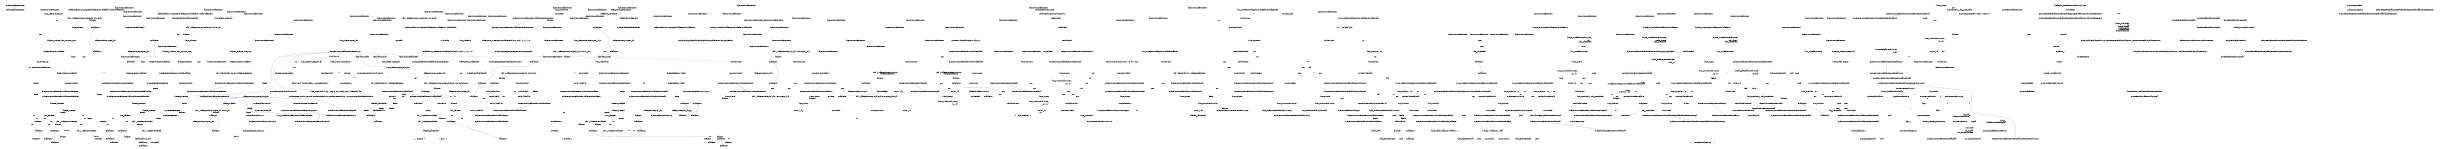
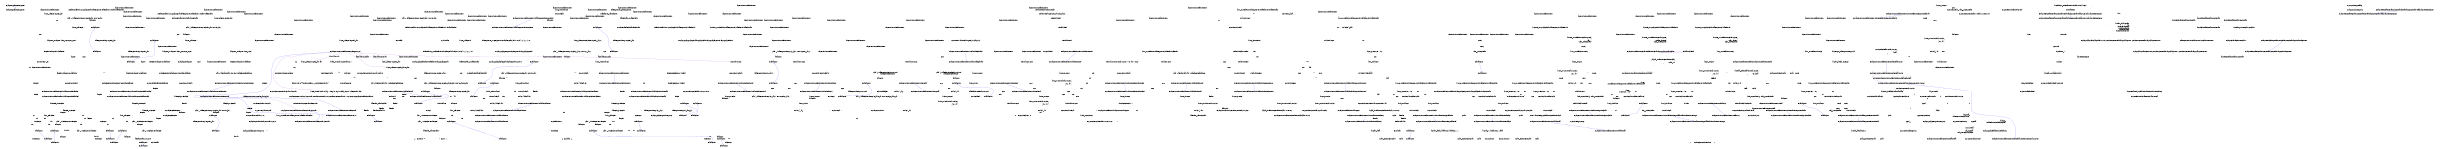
edge "this.defaultObjectSerializer = new DefaultObjectSerializer()" -> "this.fakeObjectSerializer = new FakeObjectSerializer()": now "Nancy.Tests.Unit.Sessions.CookieBasedSessionsFixture" -> "this.fakeObjectSerializer = new FakeObjectSerializer()"
